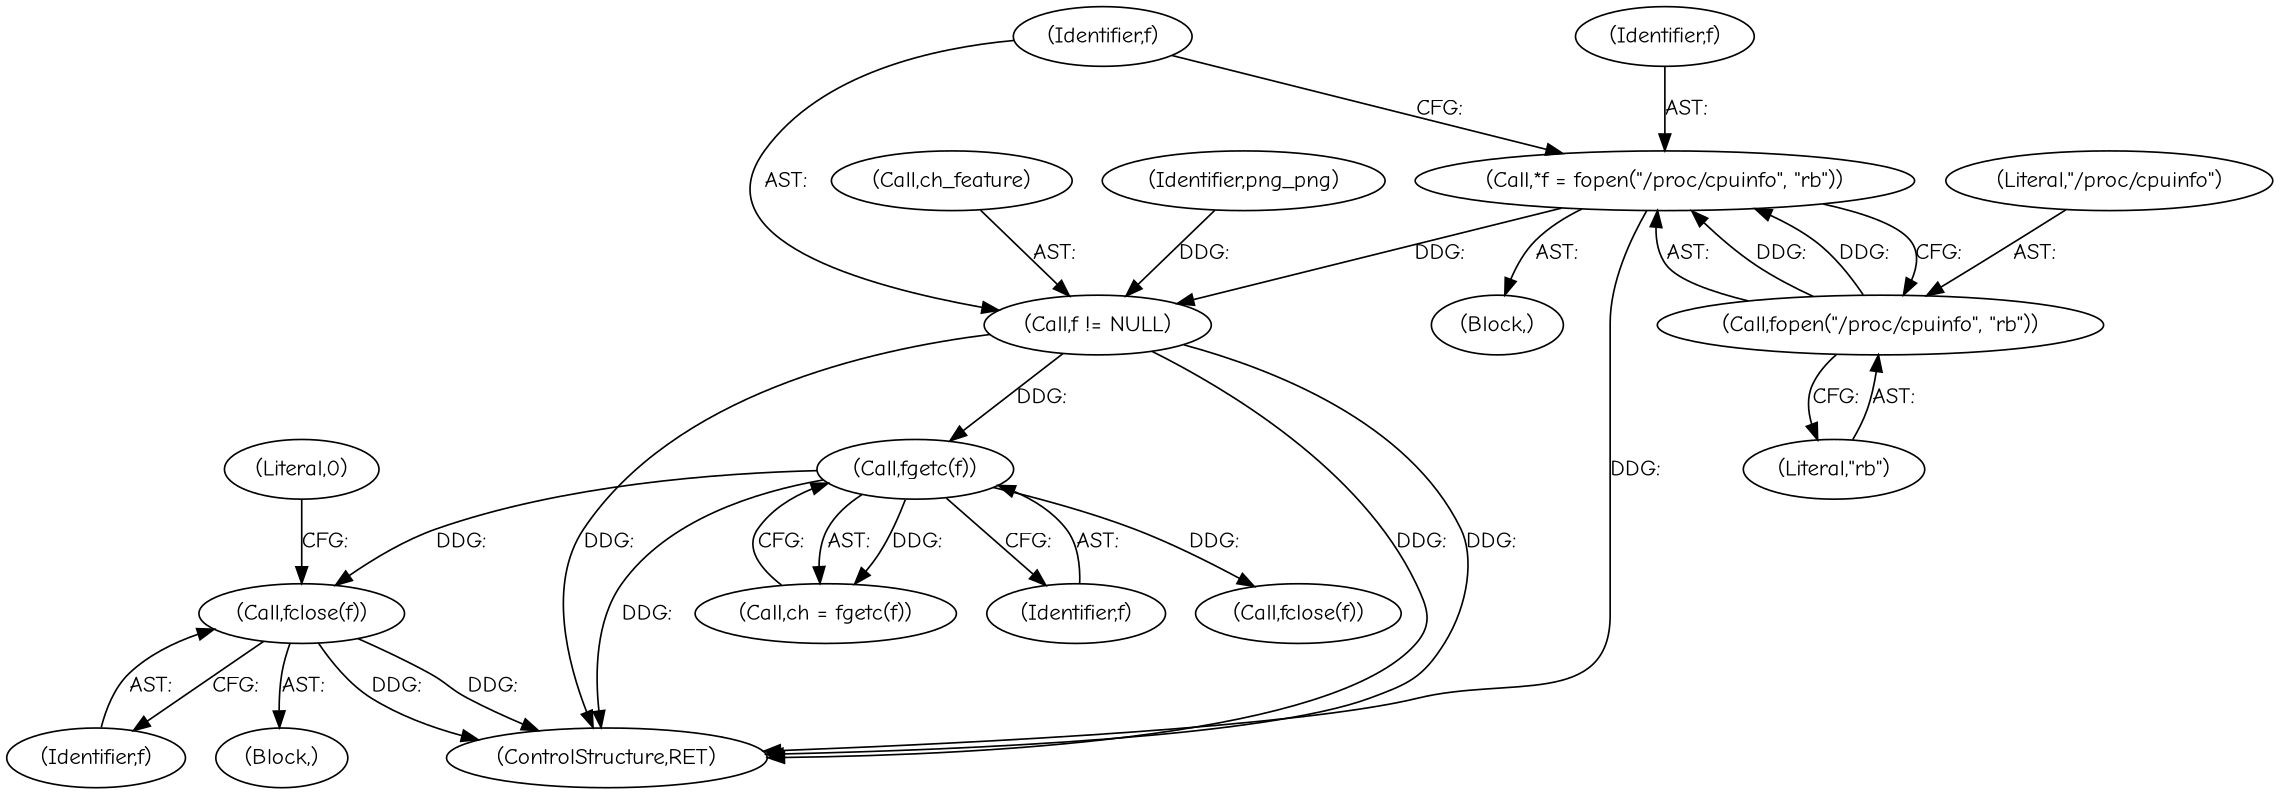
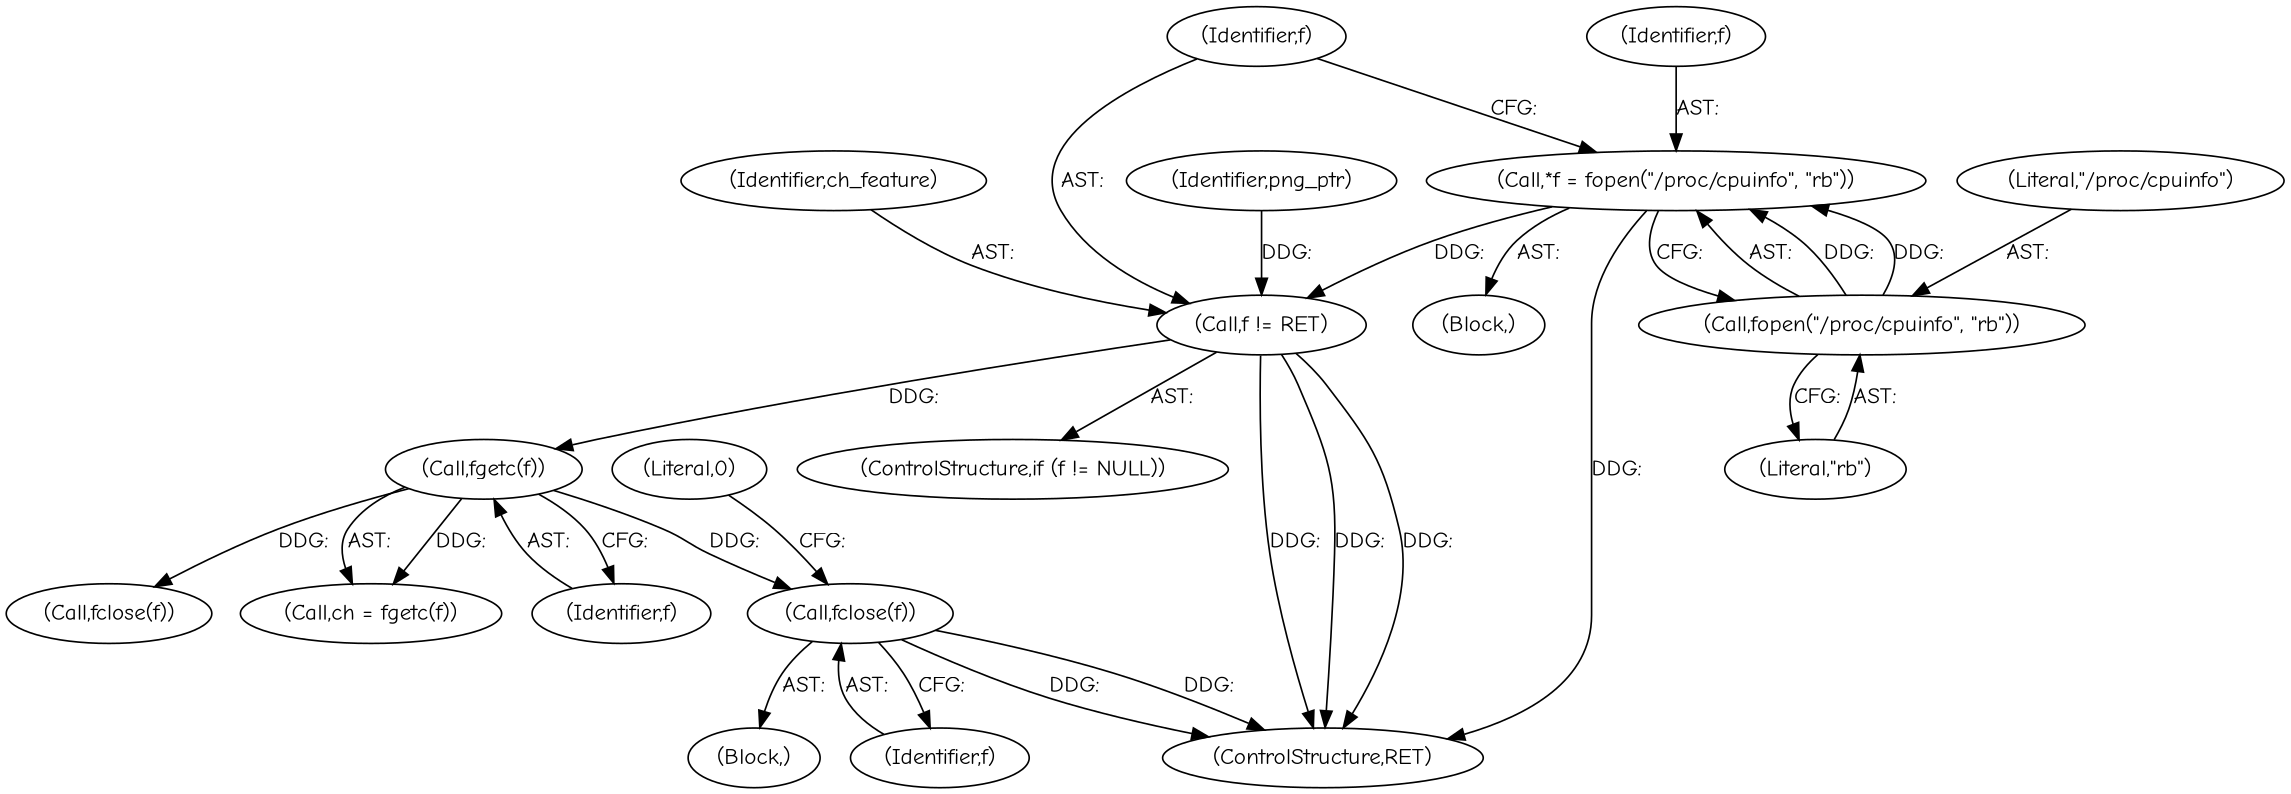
node "(Call,ch_feature)": label "(Call,ch_feature)" -> "(Identifier,ch_feature)"
node "(Identifier,png_png)": label "(Identifier,png_png)" -> "(Identifier,png_ptr)"
node "(Call,f != NULL)": label "(Call,f != NULL)" -> "(Call,f != RET)"
node "(ControlStructure,if (f != NULL))": added
edge "(Call,ch = fgetc(f))" -> "(Call,fgetc(f))": removed, label "CFG:"
edge "(Call,fgetc(f))" -> "(ControlStructure,RET)": removed, label "DDG:"
